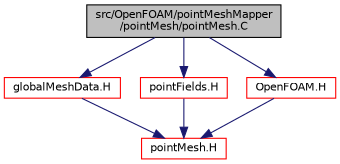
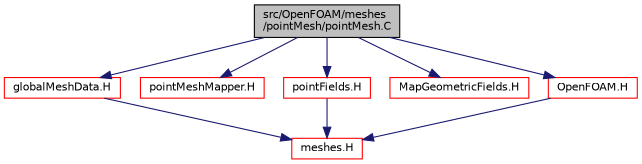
node "src/OpenFOAM/pointMeshMapper /pointMesh/pointMesh.C": label "src/OpenFOAM/pointMeshMapper /pointMesh/pointMesh.C" -> "src/OpenFOAM/meshes /pointMesh/pointMesh.C"
node "pointMeshMapper.H": added
node "MapGeometricFields.H": added
node "pointMesh.H": label "pointMesh.H" -> "meshes.H"
